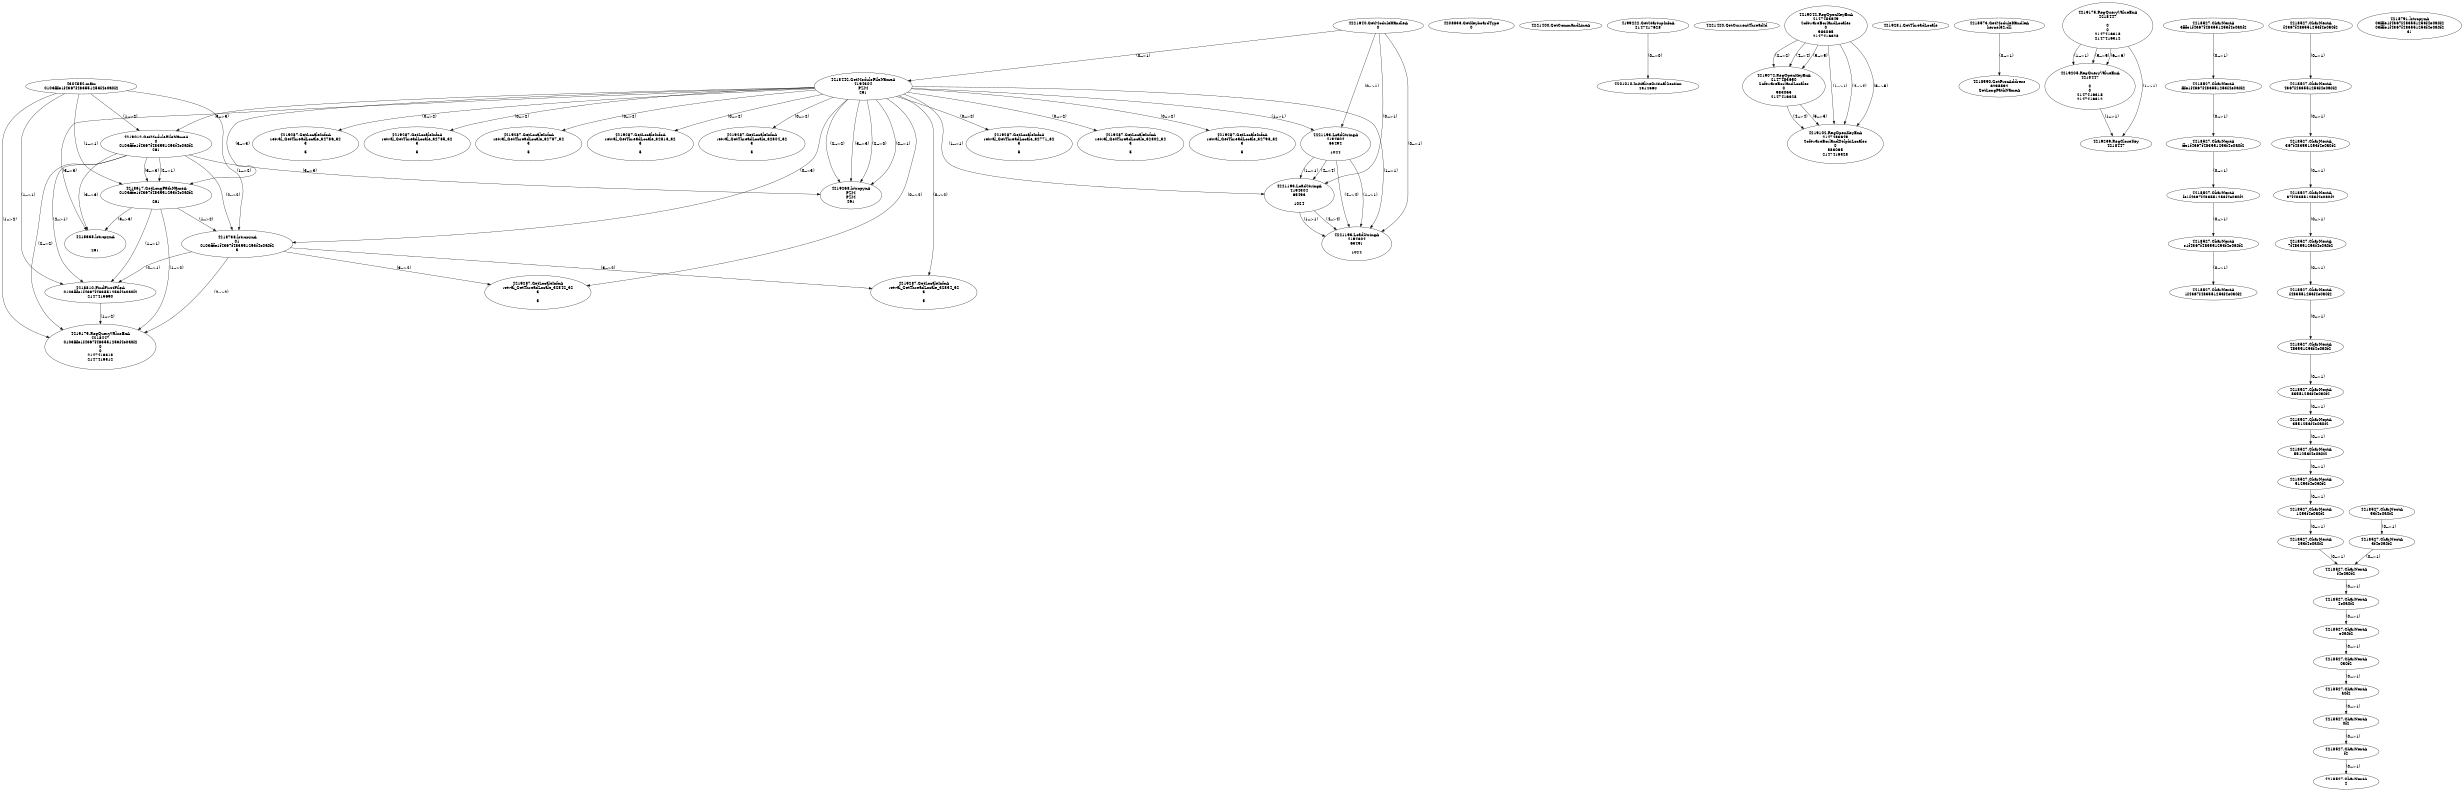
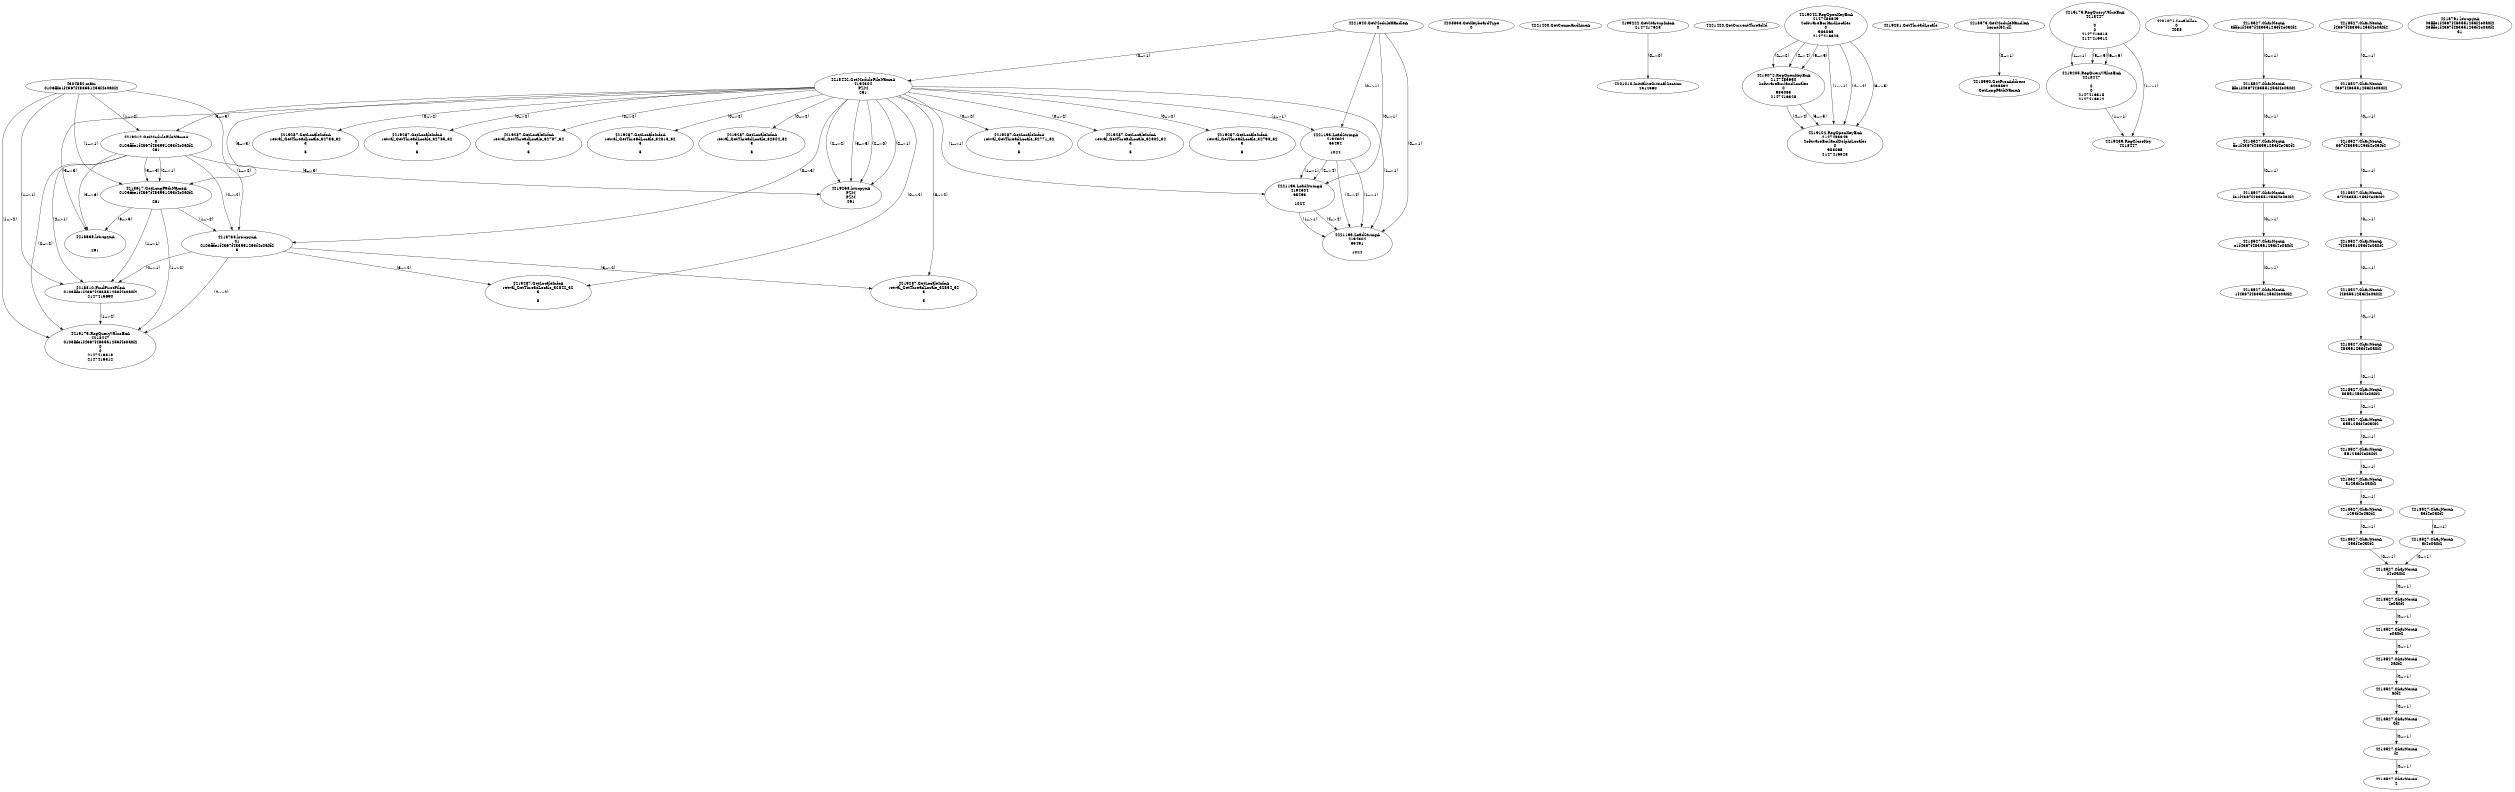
node "4201071.LocalAlloc 0 4088": added
